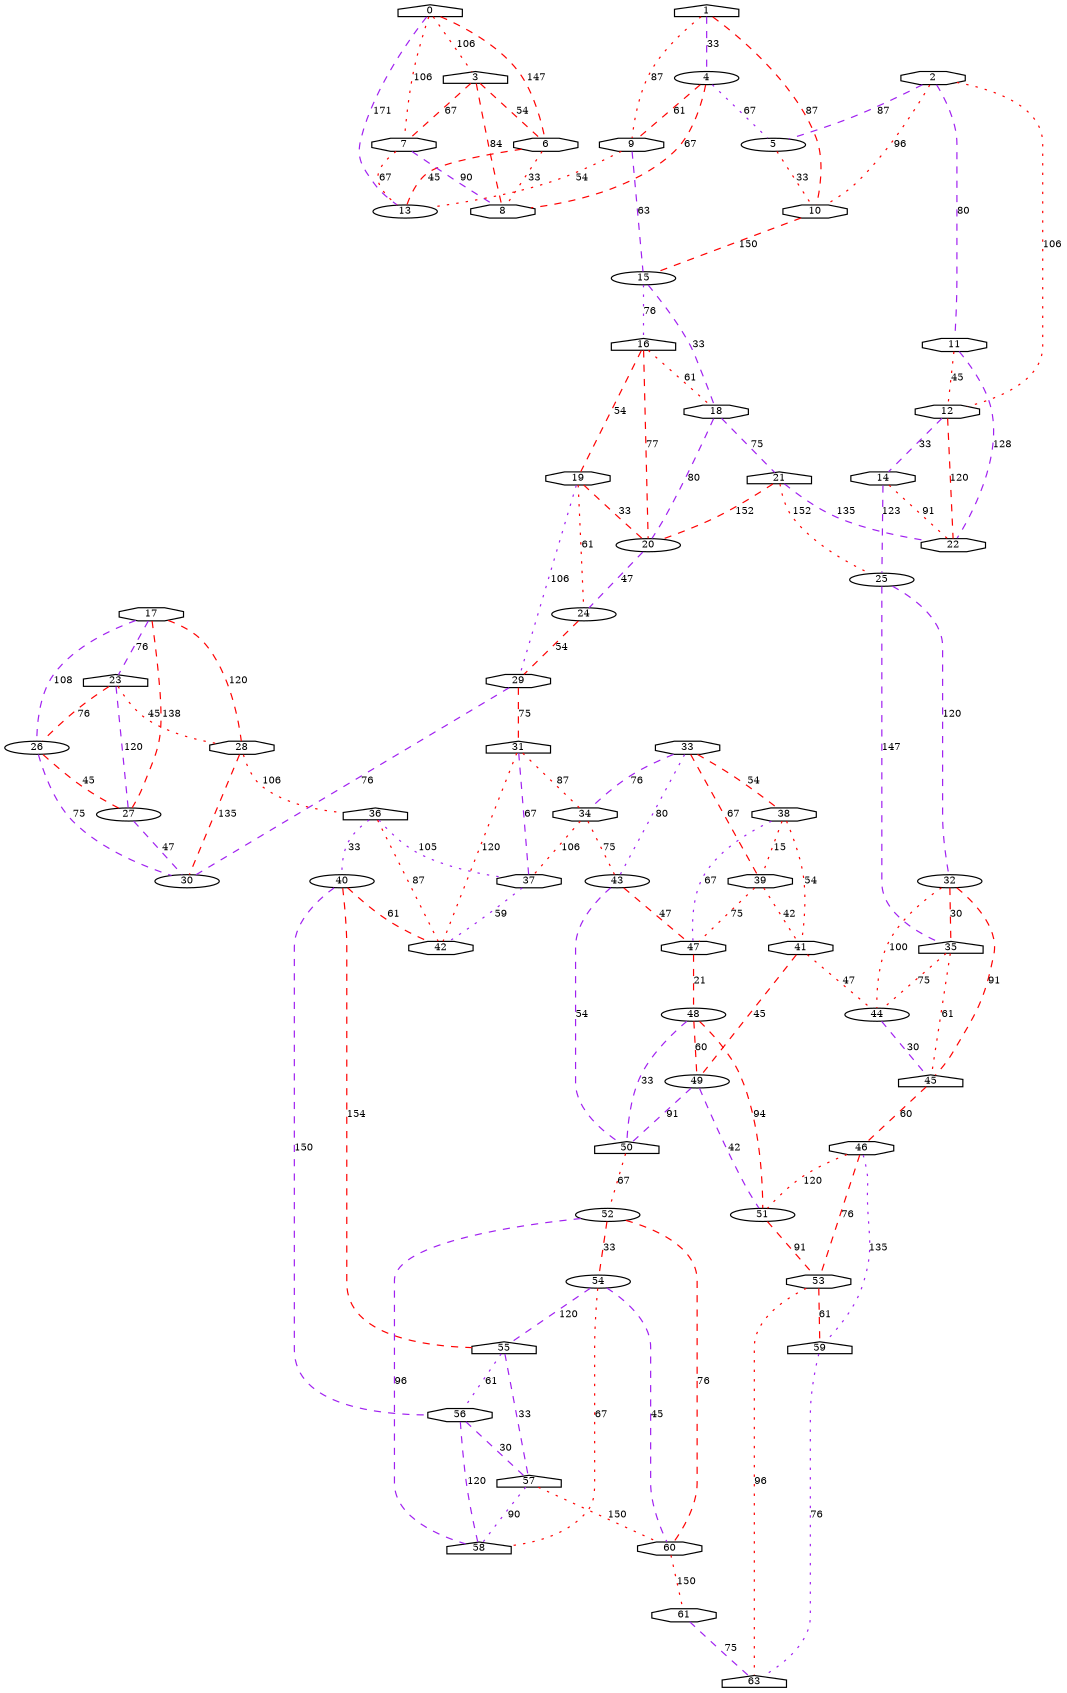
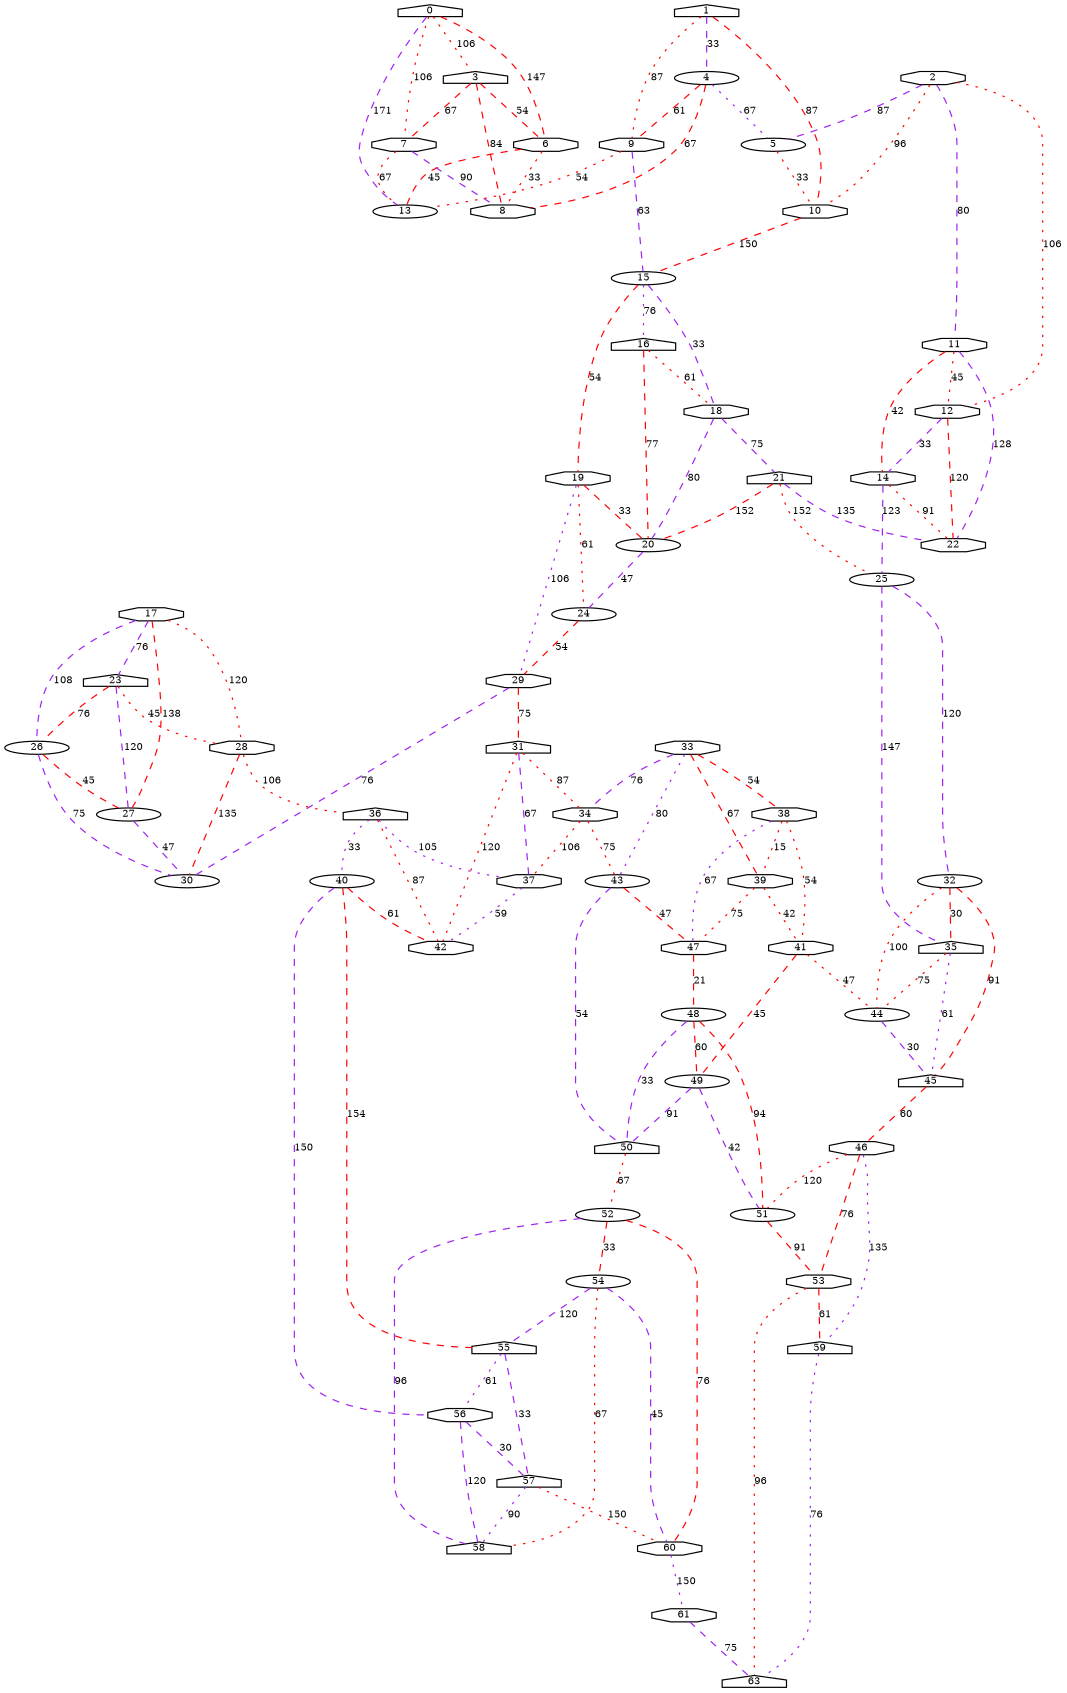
edge "11" -- "14": added, label "42"
edge "16" -- "19": now "15" -- "19"
edge "17" -- "28": style dashed -> dotted
edge "35" -- "45": color red -> purple
edge "60" -- "61": color red -> purple
